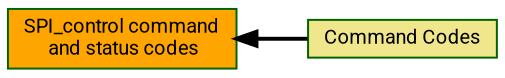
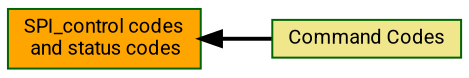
node "SPI_control command and status codes": label "SPI_control command and status codes" -> "SPI_control codes and status codes"
